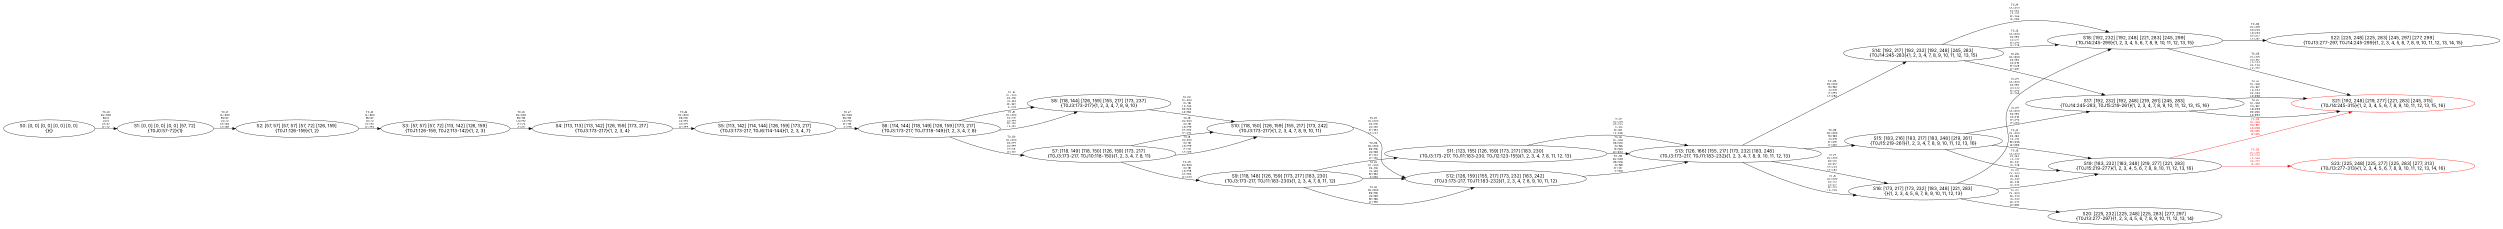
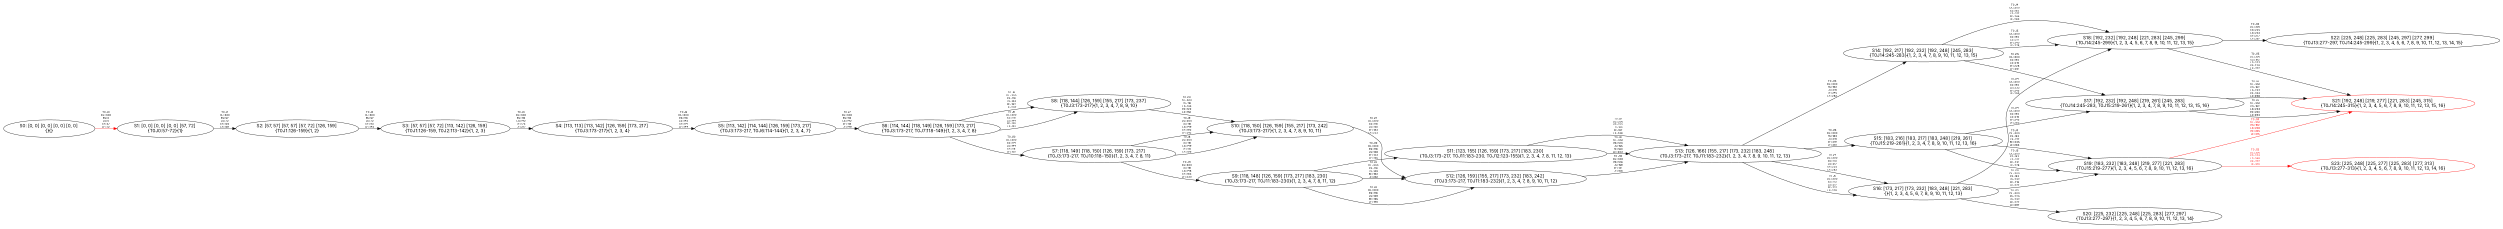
edge "S0: [0, 0] [0, 0] [0, 0] [0, 0] {}{}" -> "S1: [0, 0] [0, 0] [0, 0] [57, 72] {T0J0:57-72}{1}": color black -> Red
